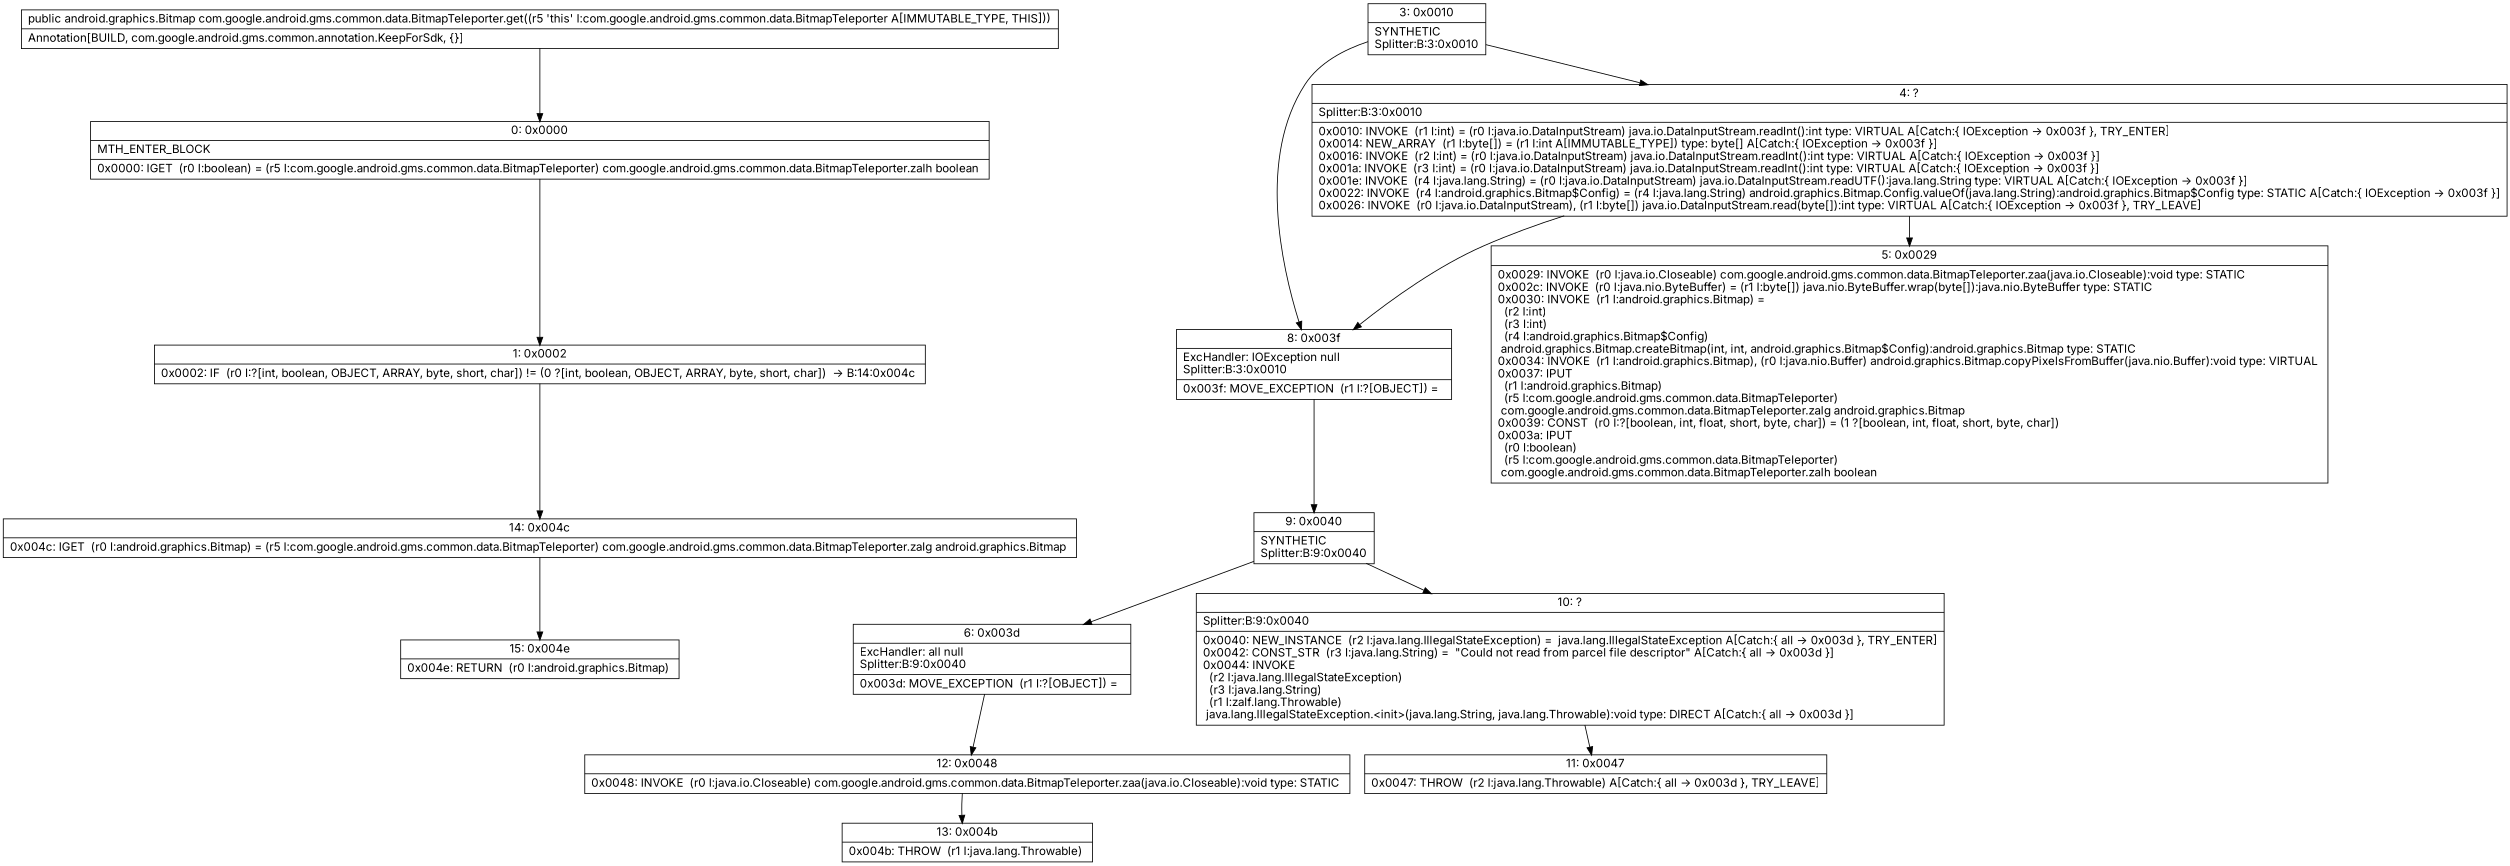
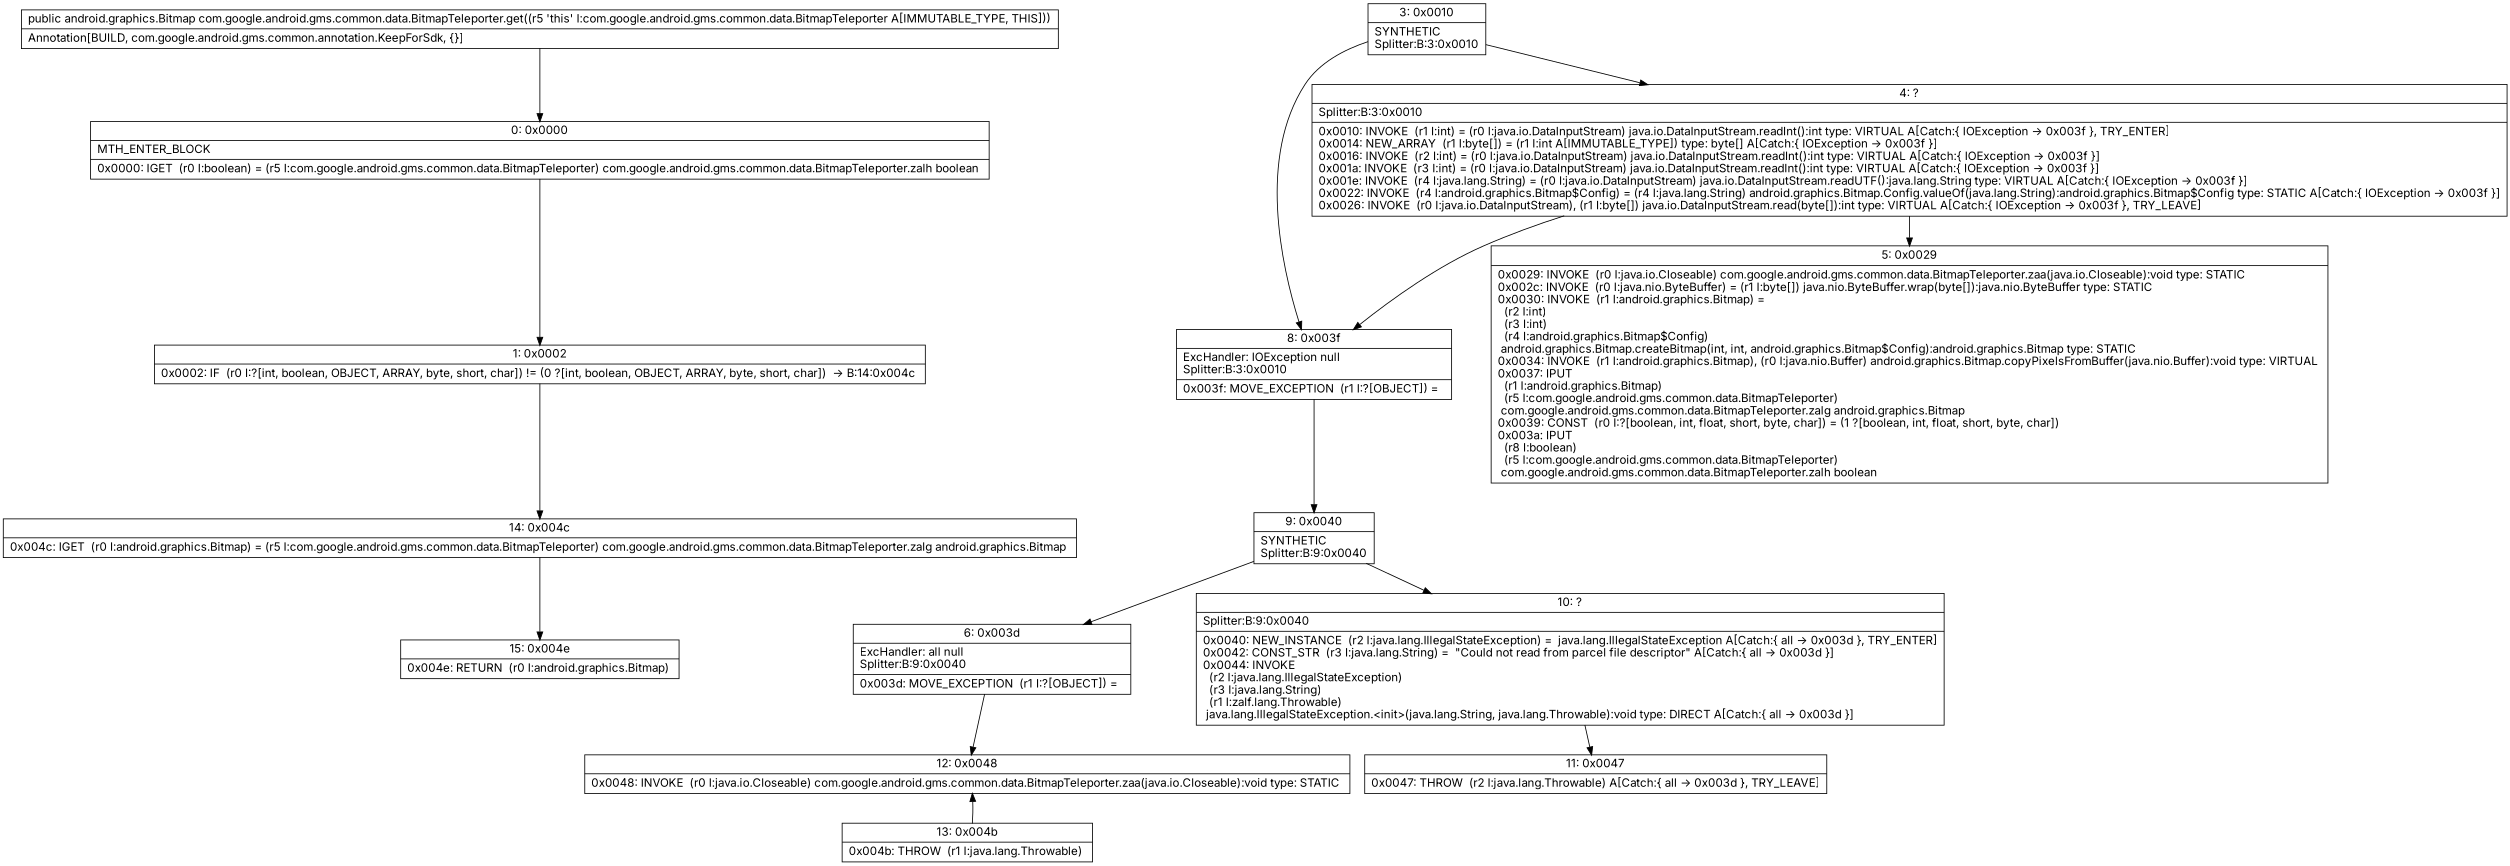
node "5: 0x0029": text "(r0 I:boolean)" -> "(r8 I:boolean)"
edge "12: 0x0048" -> "13: 0x004b": reversed
